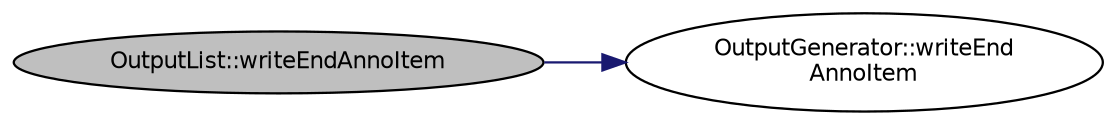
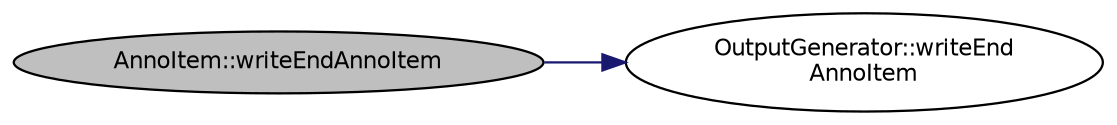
node "OutputList::writeEndAnnoItem": label "OutputList::writeEndAnnoItem" -> "AnnoItem::writeEndAnnoItem"
